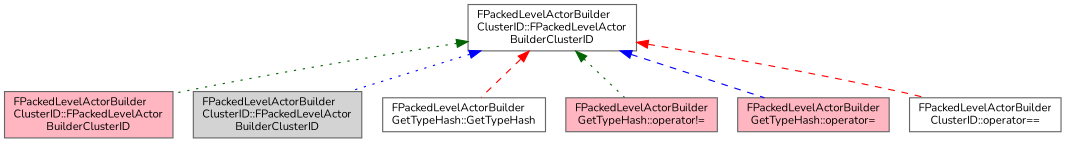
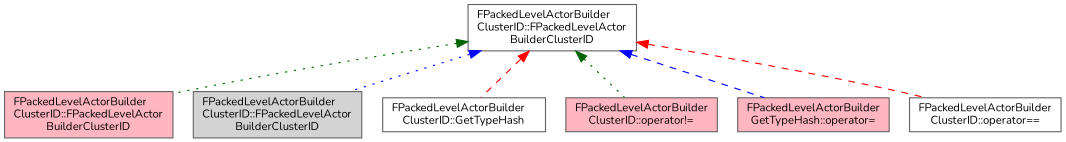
node "FPackedLevelActorBuilder GetTypeHash::GetTypeHash": label "FPackedLevelActorBuilder GetTypeHash::GetTypeHash" -> "FPackedLevelActorBuilder ClusterID::GetTypeHash"
node "FPackedLevelActorBuilder GetTypeHash::operator!=": label "FPackedLevelActorBuilder GetTypeHash::operator!=" -> "FPackedLevelActorBuilder ClusterID::operator!="
